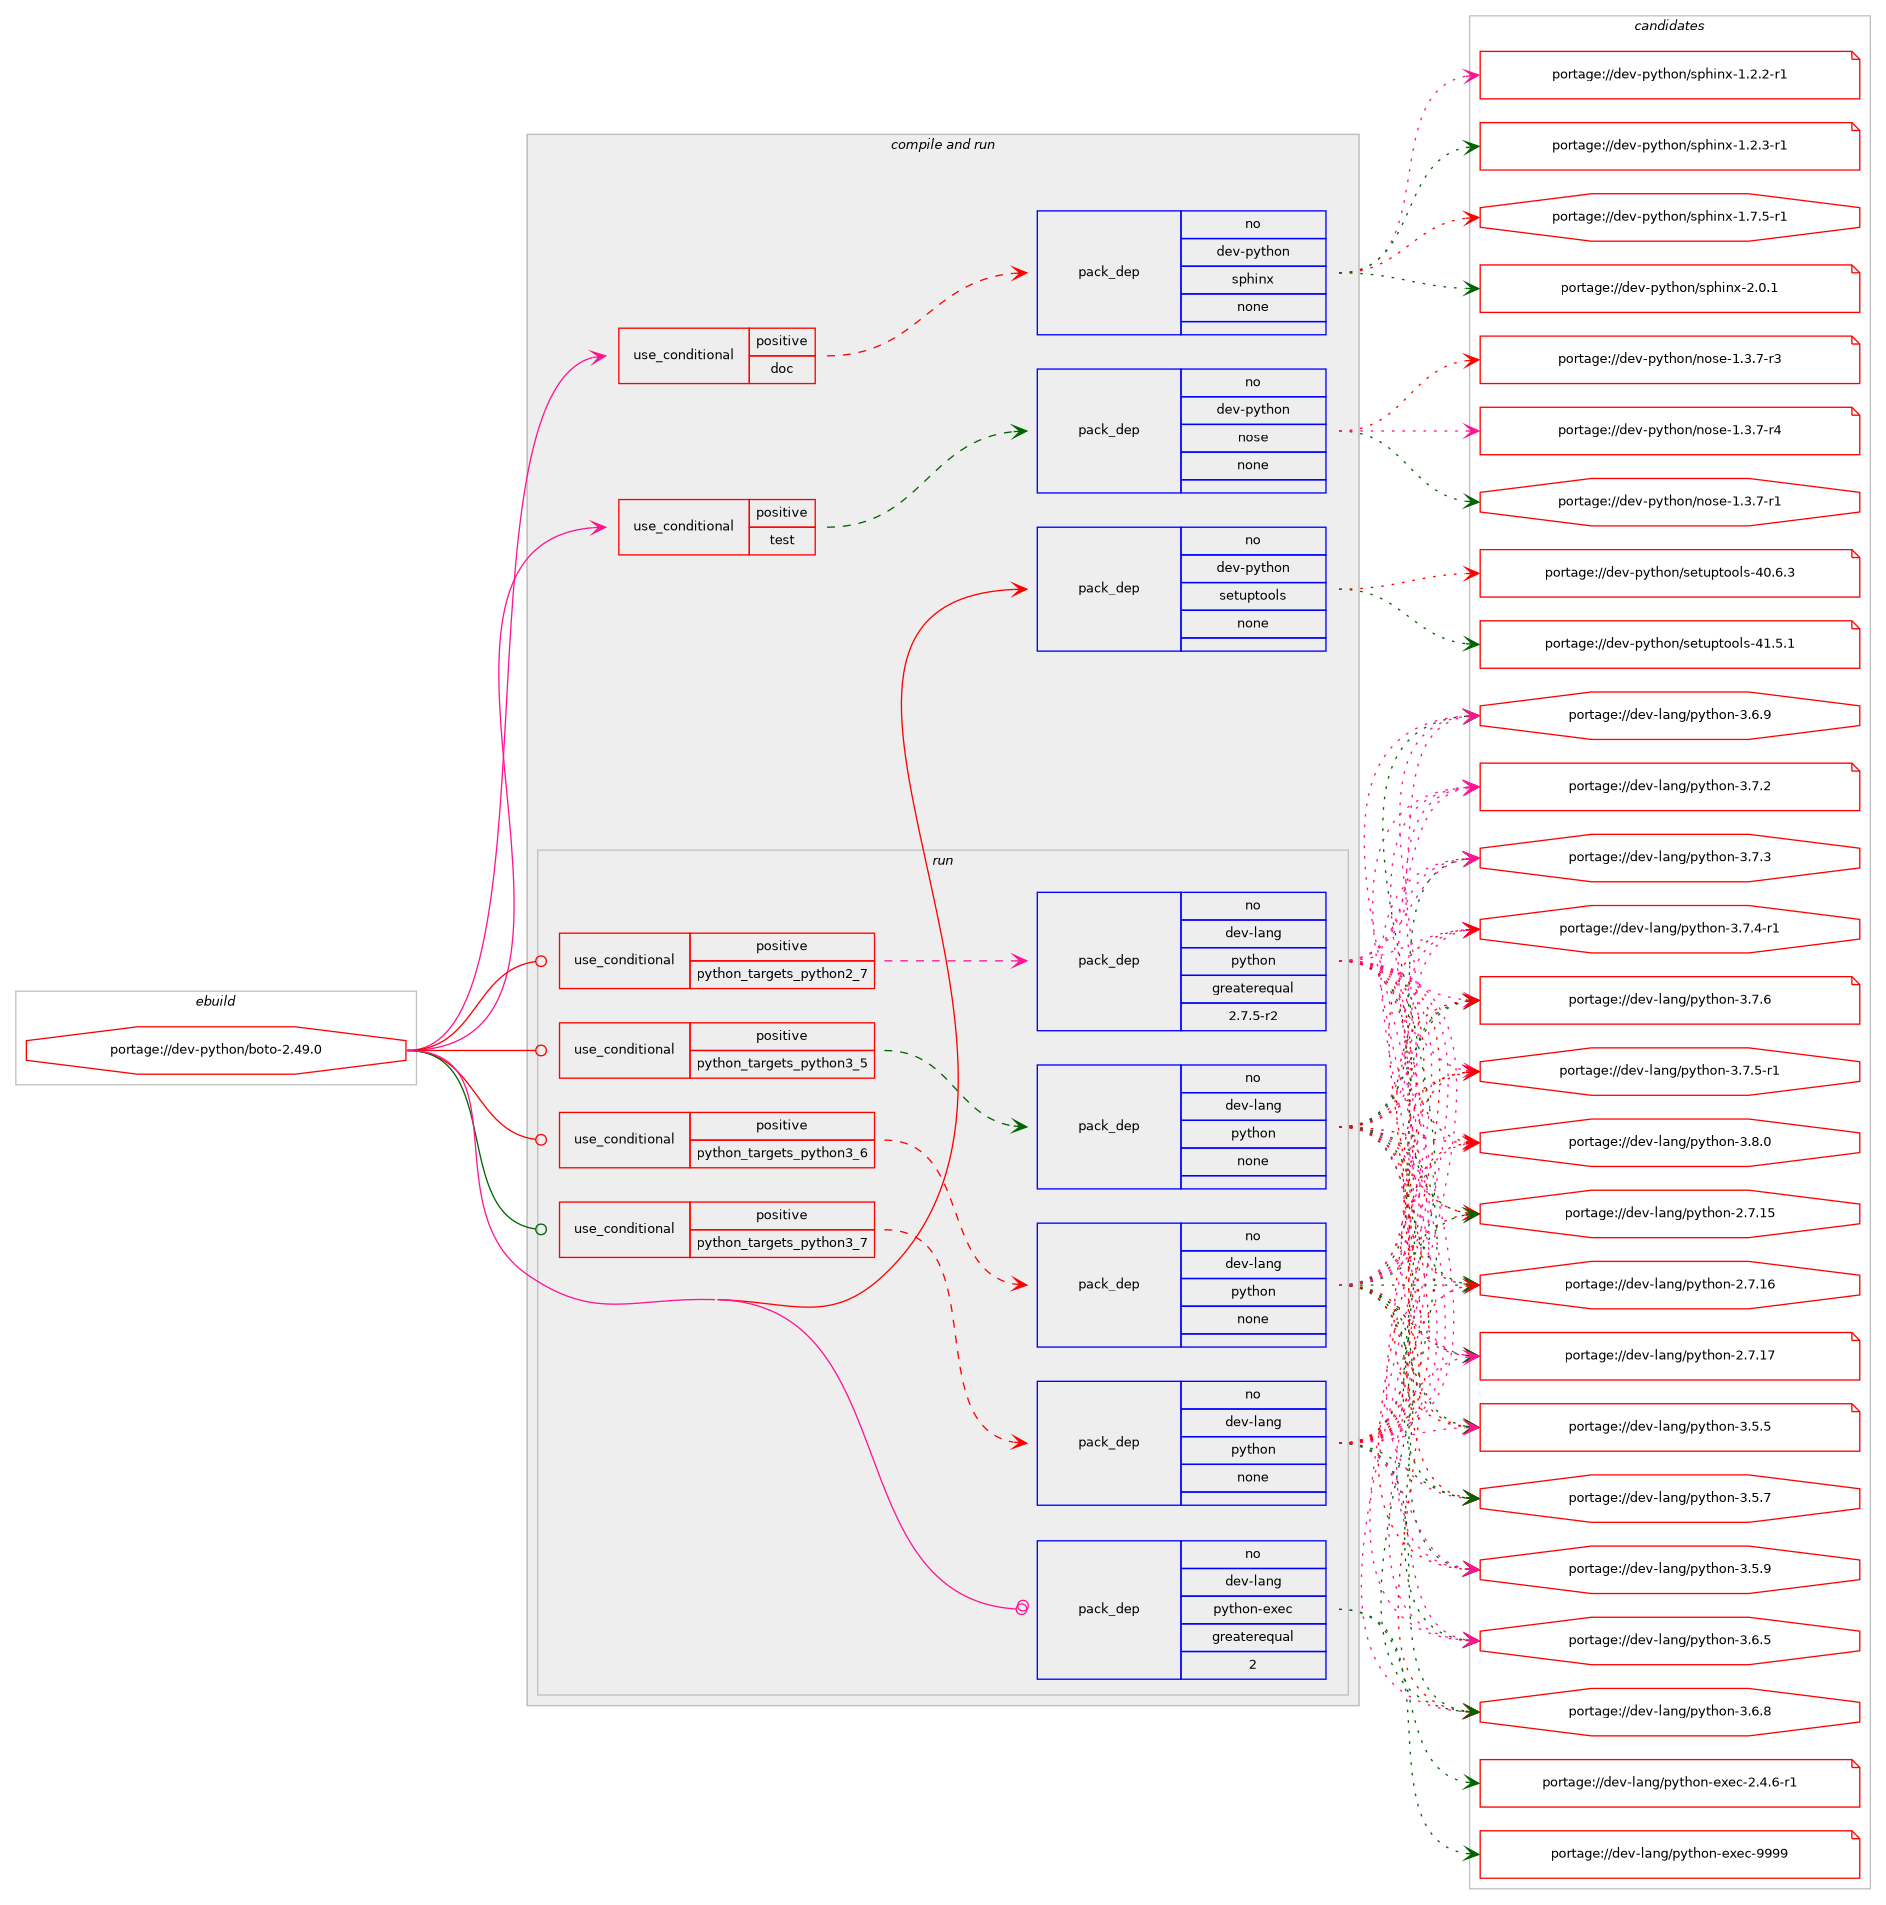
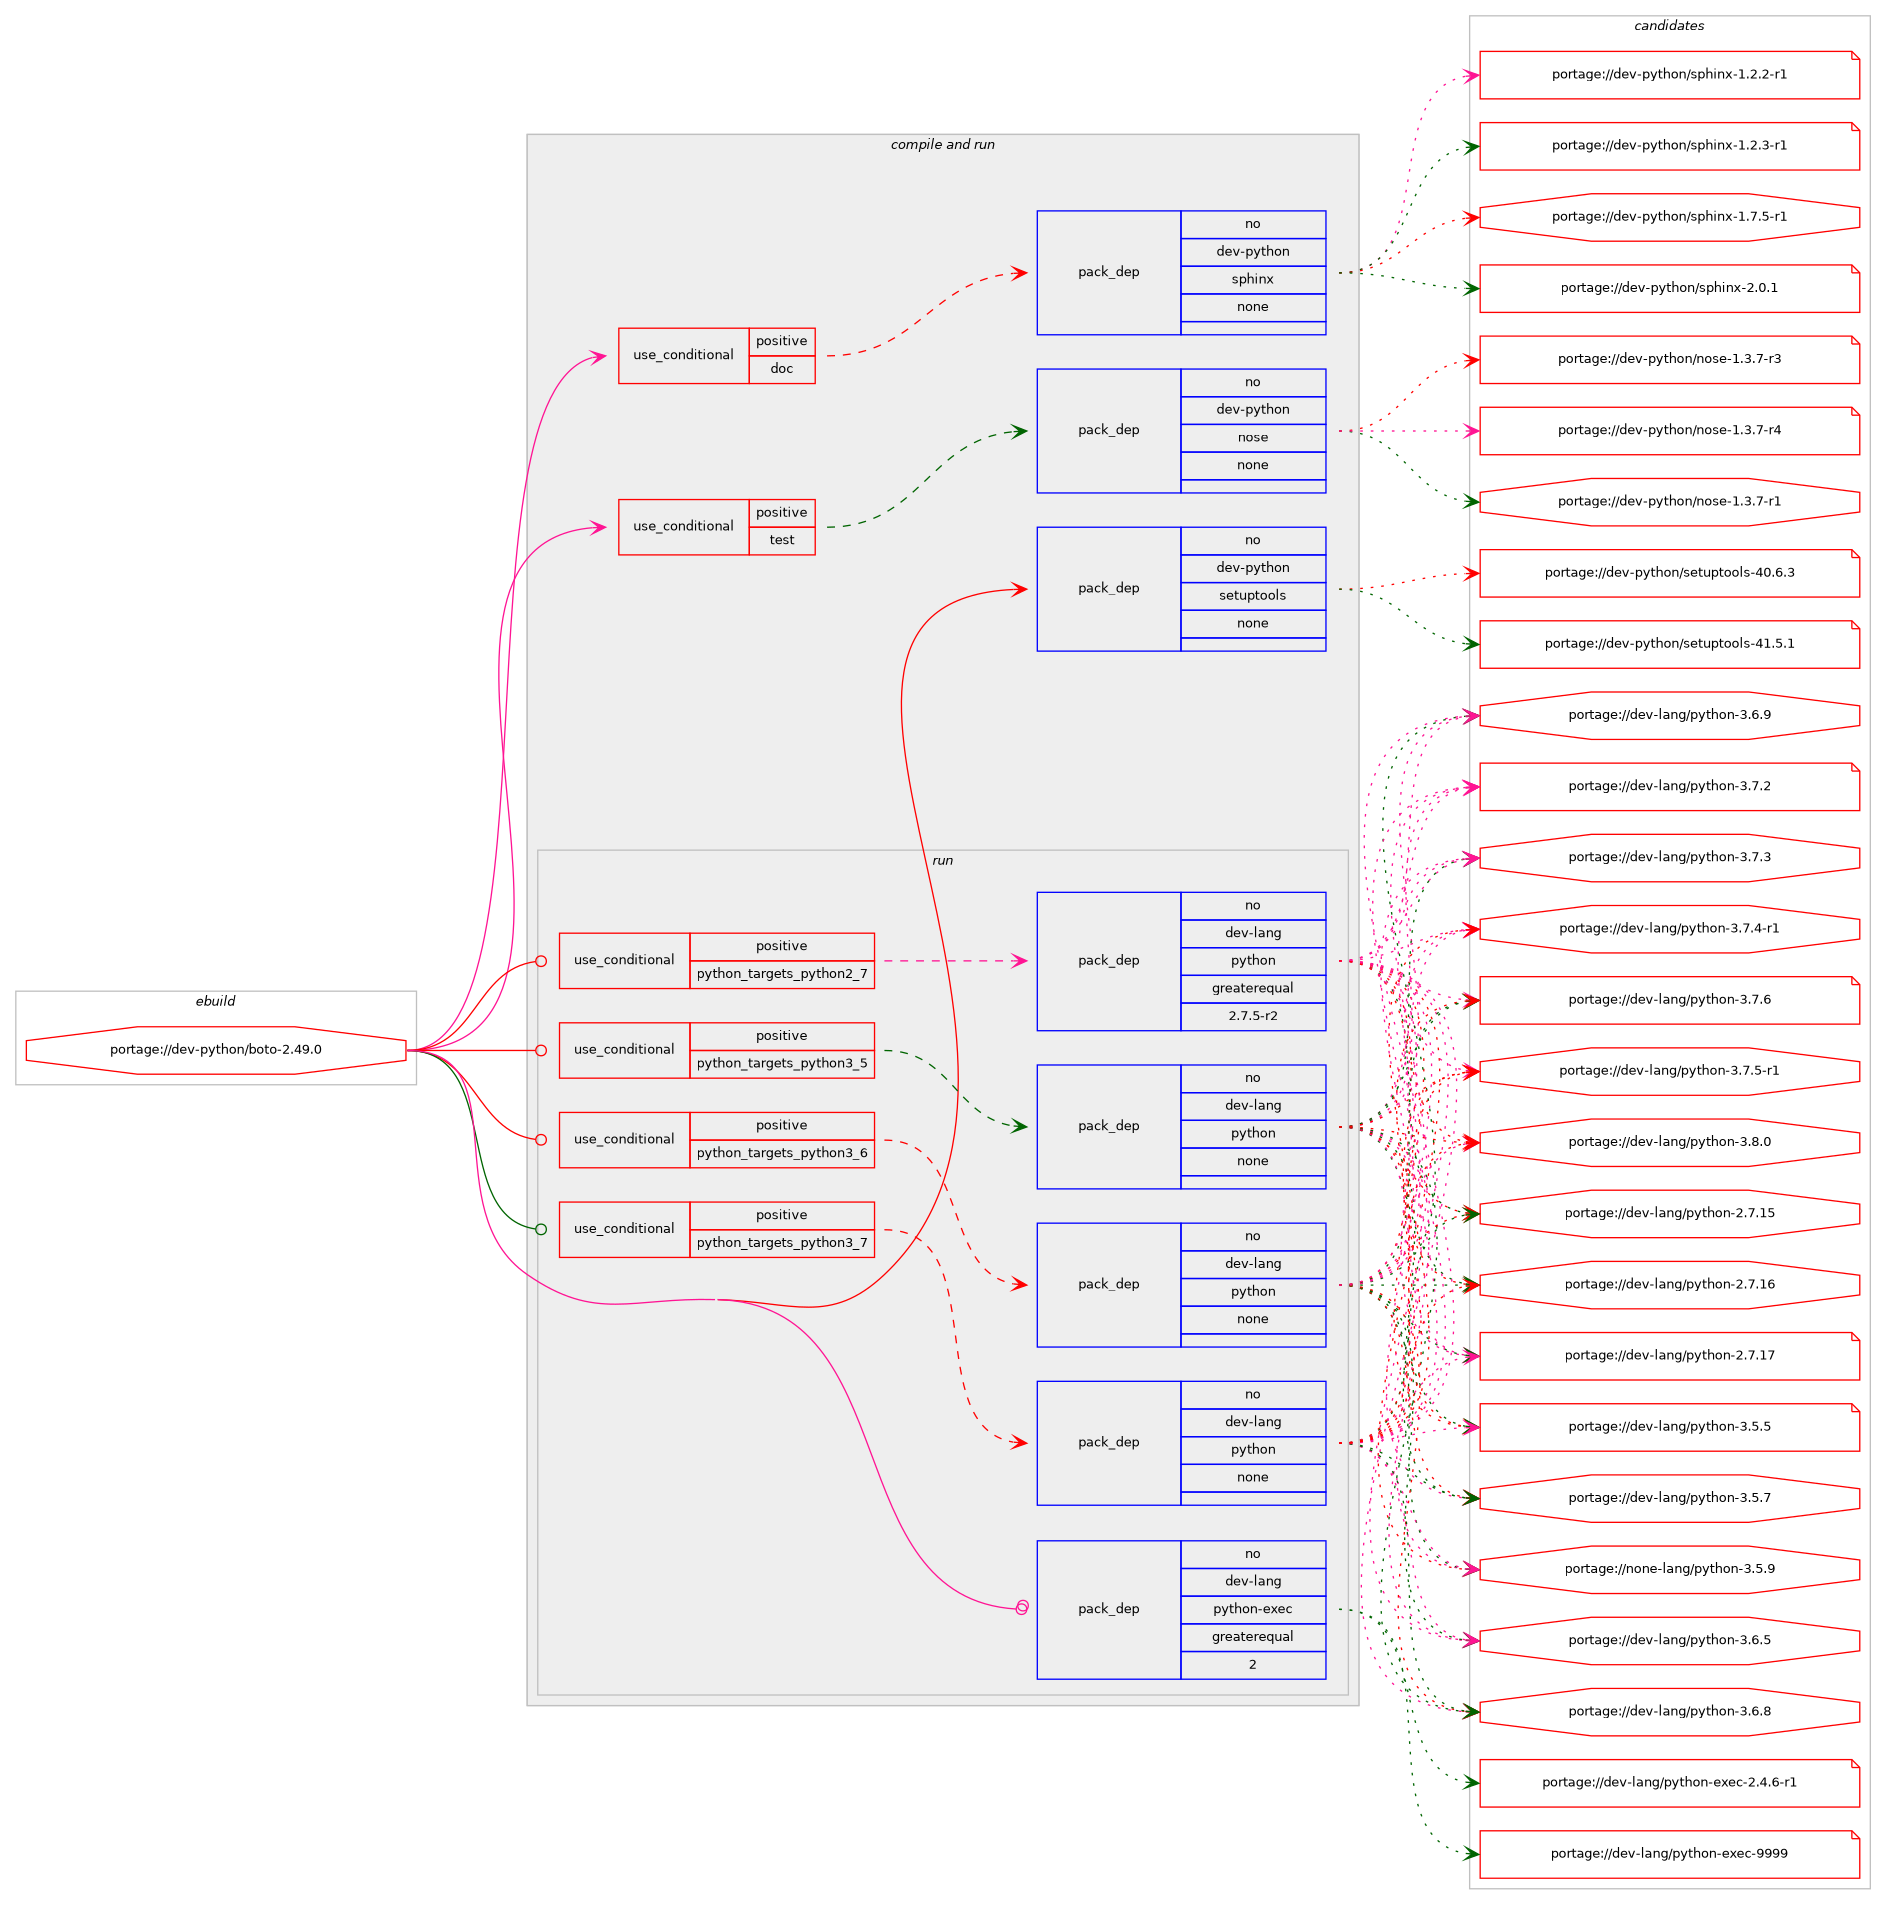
node "portage://dev-lang/python-3.5.9": label "portage://dev-lang/python-3.5.9" -> "portage://none-lang/python-3.5.9"
